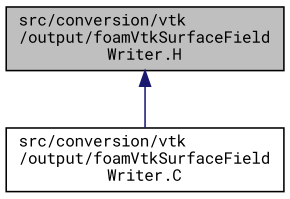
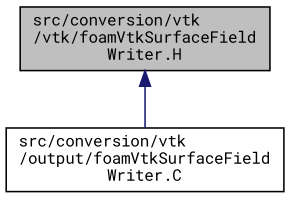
node "src/conversion/vtk /output/foamVtkSurfaceField Writer.H": label "src/conversion/vtk /output/foamVtkSurfaceField Writer.H" -> "src/conversion/vtk /vtk/foamVtkSurfaceField Writer.H"
